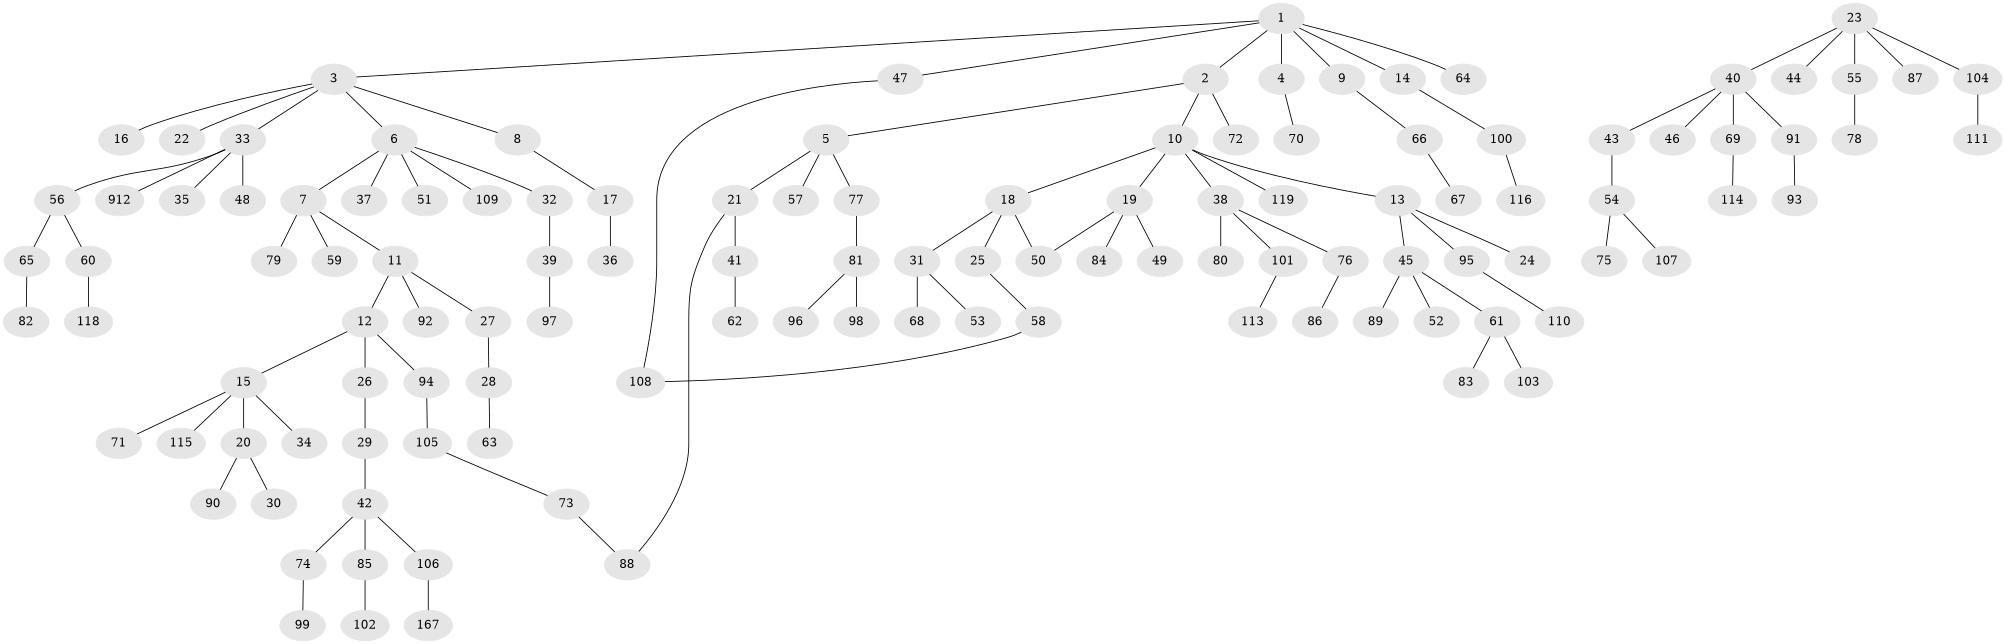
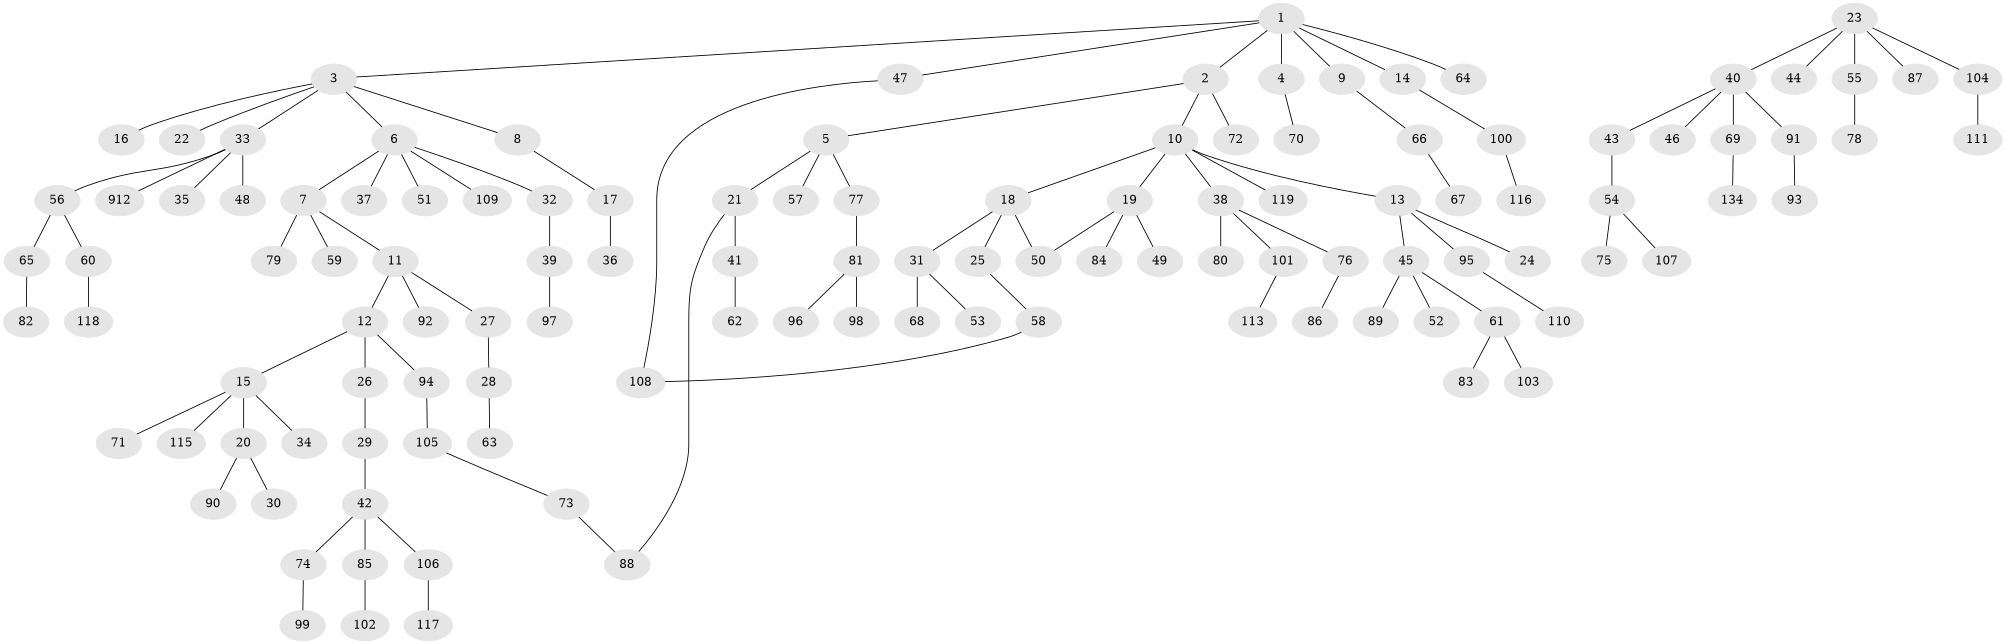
node "114": label "114" -> "134"
node "167": label "167" -> "117"
